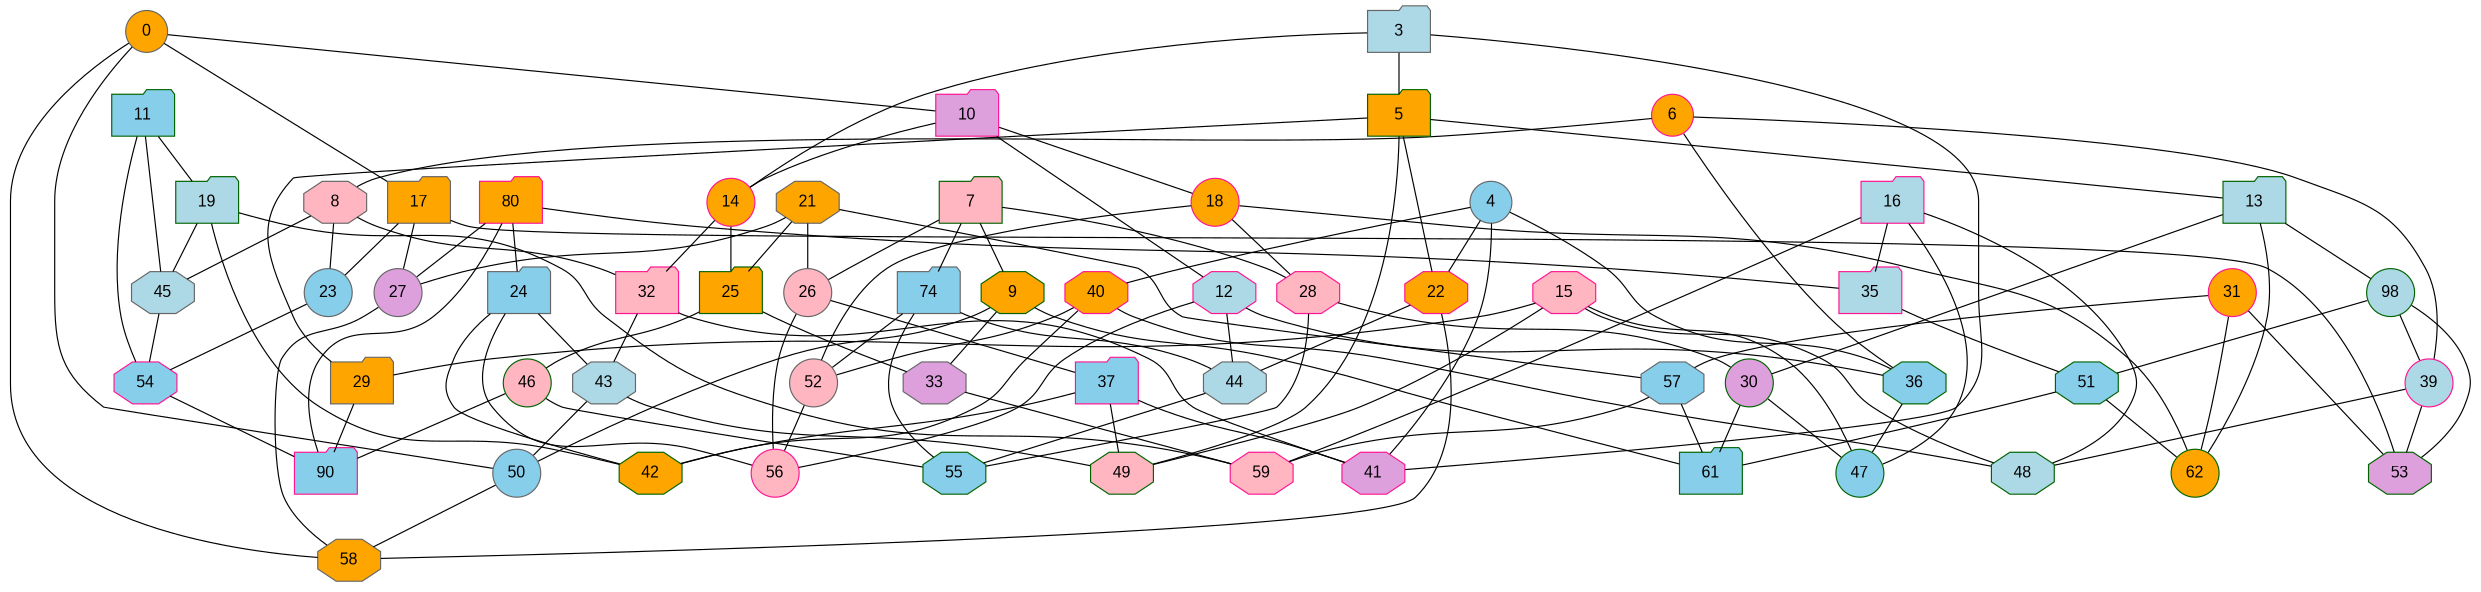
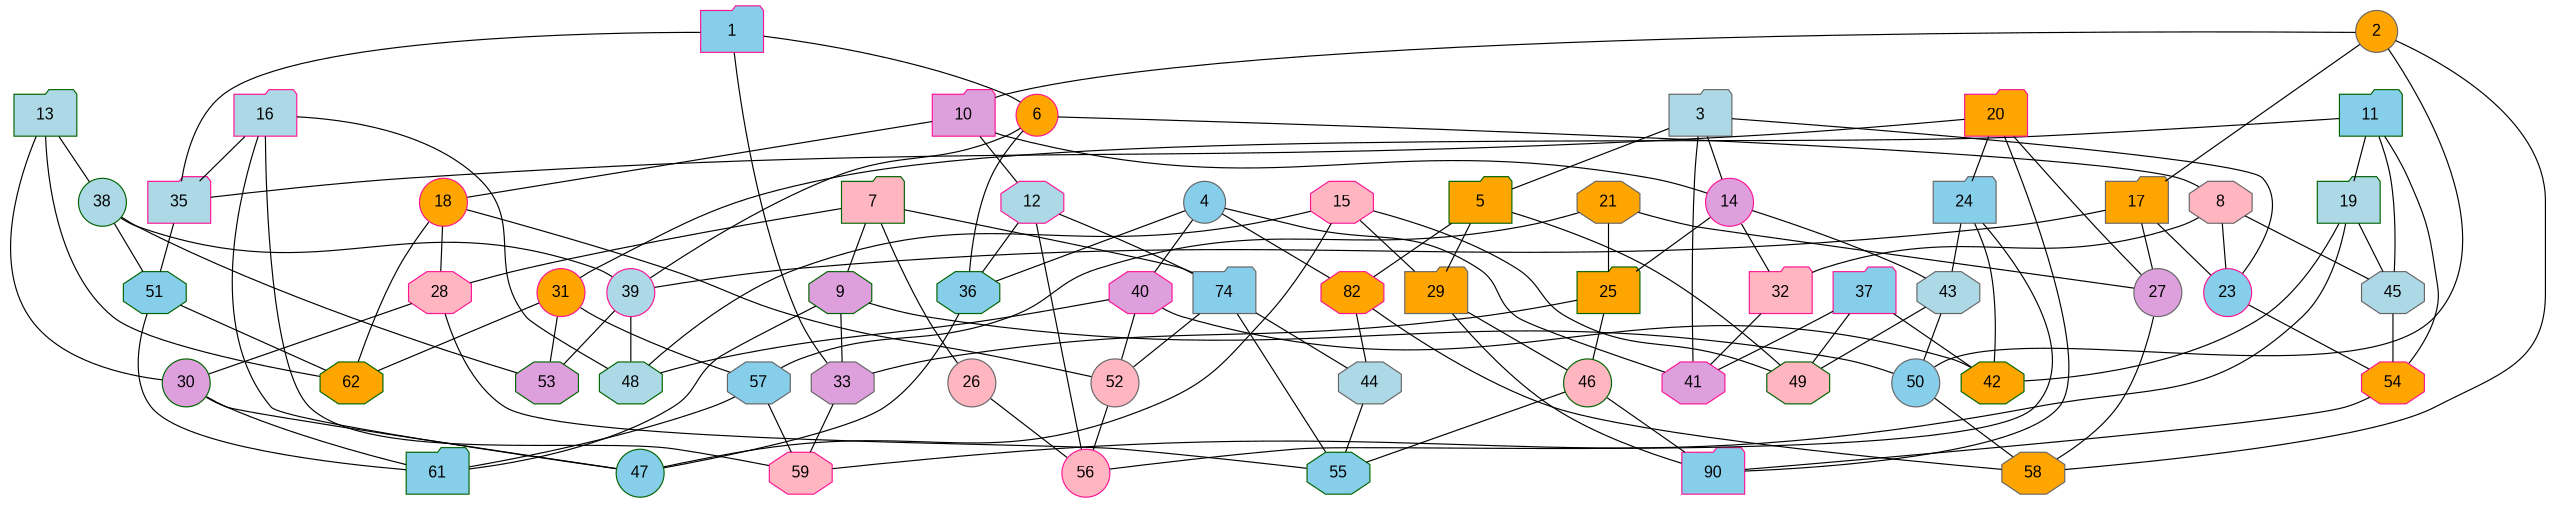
node "0": label "0" -> "2"
node "1": added
edge "11" -- "31": added
edge "3" -- "23": added
edge "5" -- "13": removed
node "80": label "80" -> "20"
node "14": fillcolor orange -> plum
edge "17" -- "53": now "17" -- "39"
edge "21" -- "26": removed
node "23": color gray40 -> deeppink
node "9": fillcolor orange -> plum
node "40": fillcolor orange -> plum
node "22": label "22" -> "82"
node "98": label "98" -> "38"
edge "32" -- "43": now "14" -- "43"
edge "12" -- "44": now "12" -- "74"
edge "26" -- "37": removed
edge "29" -- "46": added
node "54": fillcolor skyblue -> orange
node "62": shape circle -> octagon
